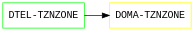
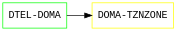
node "DTEL-TZNZONE": label "DTEL-TZNZONE" -> "DTEL-DOMA"
